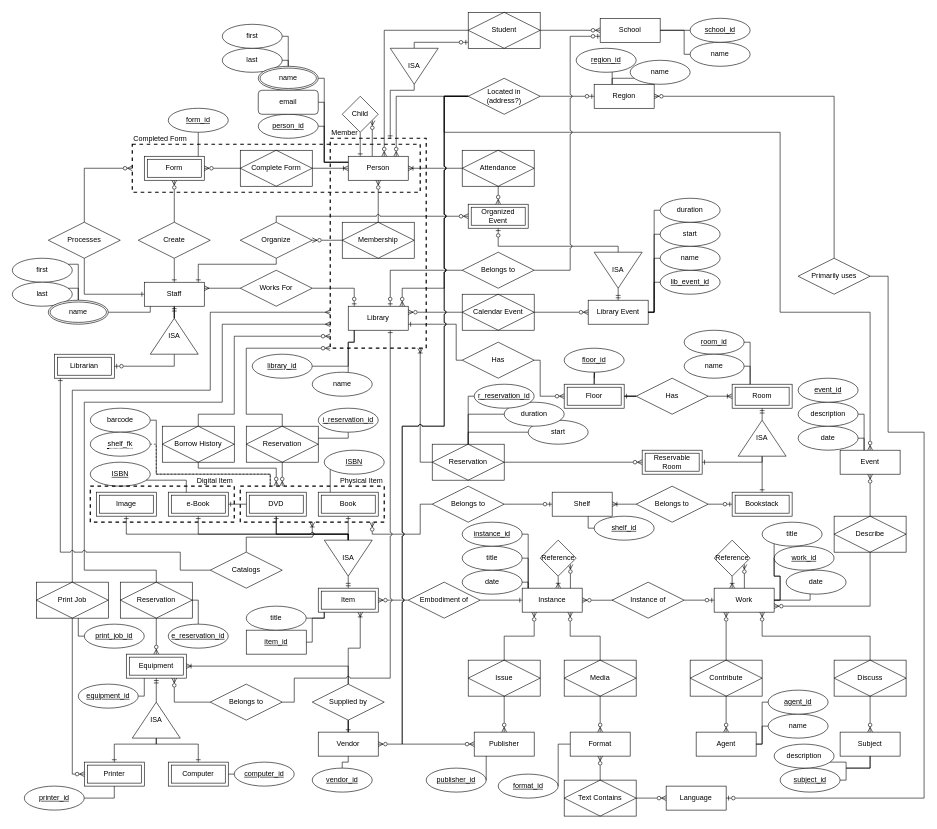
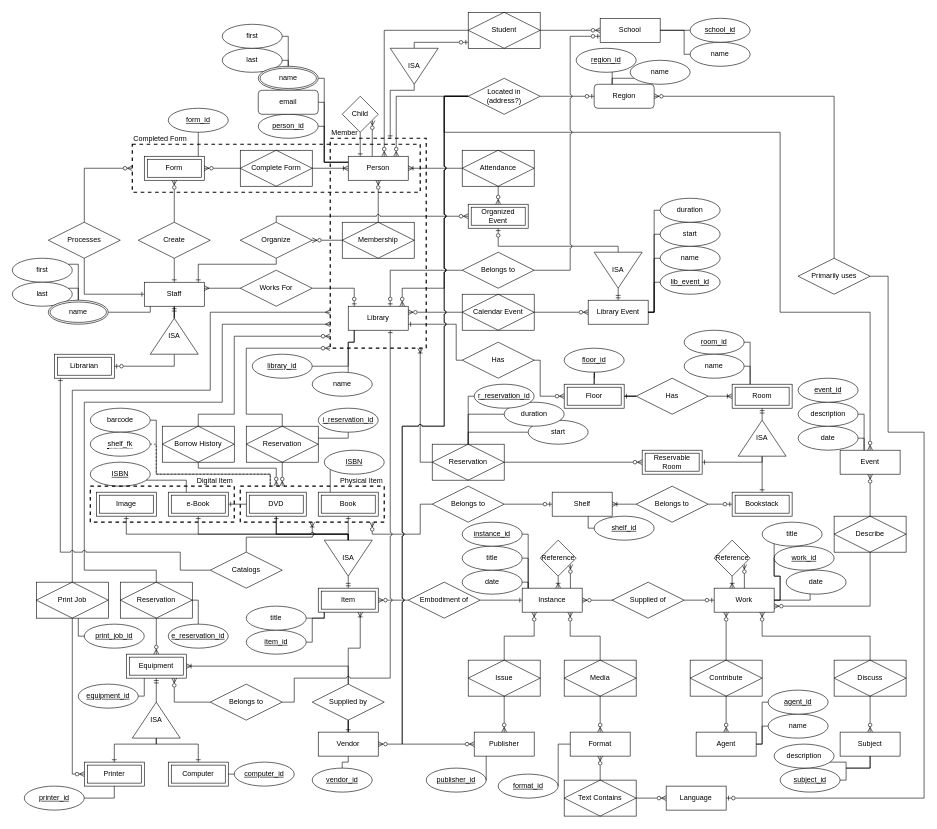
node "Region": shape rectangle -> rounded rectangle
node "Instance of": label "Instance of" -> "Supplied of"
node "item_id": shape rectangle -> ellipse
